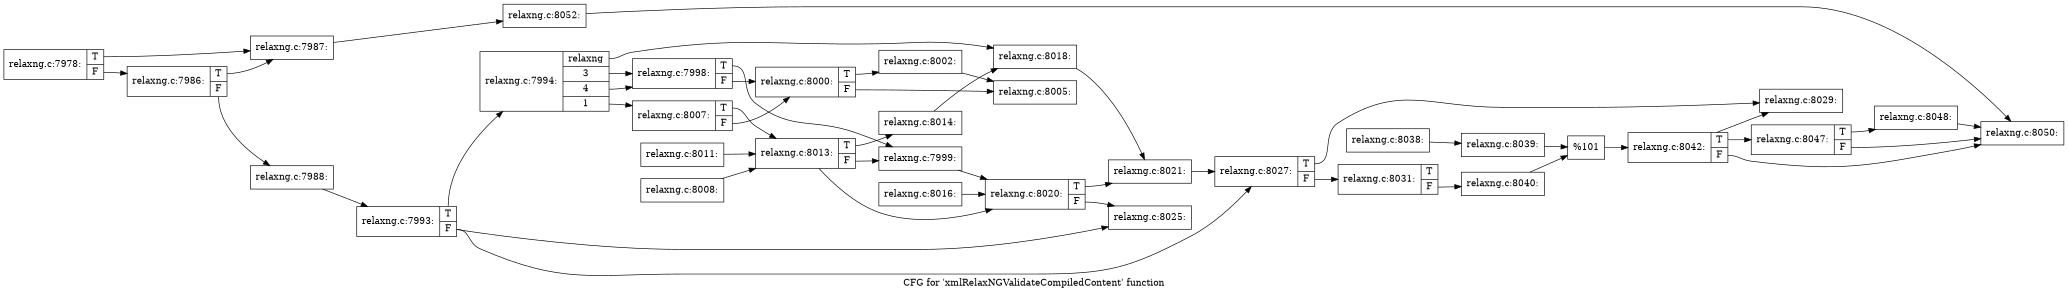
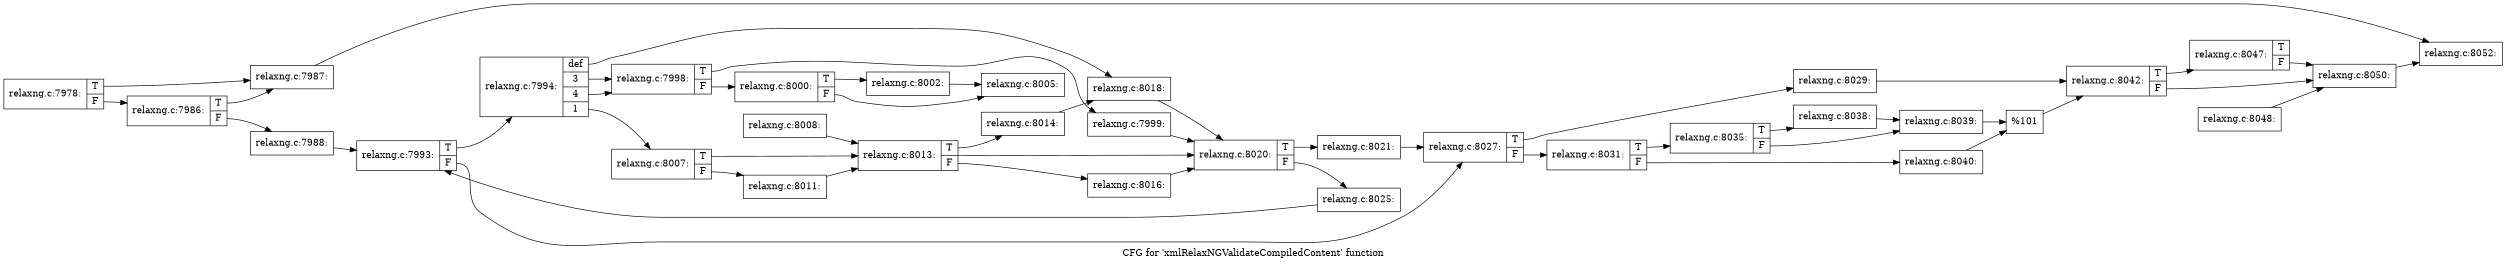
edge "relaxng.c:8052:" -> "relaxng.c:8050:": reversed
node "relaxng.c:7994:": text "relaxng" -> "def"
edge "relaxng.c:8018:" -> "relaxng.c:8021:": now "relaxng.c:8018:" -> "relaxng.c:8020:"
edge "relaxng.c:8007:" -> "relaxng.c:8000:": now "relaxng.c:8007:" -> "relaxng.c:8011:"
edge "relaxng.c:8042:" -> "relaxng.c:8029:": reversed
edge "relaxng.c:8047:" -> "relaxng.c:8048:": removed
node "relaxng.c:8035:": added
edge "relaxng.c:8013:" -> "relaxng.c:7999:": now "relaxng.c:8013:" -> "relaxng.c:8016:"
edge "relaxng.c:7993:" -> "relaxng.c:8025:": reversed
